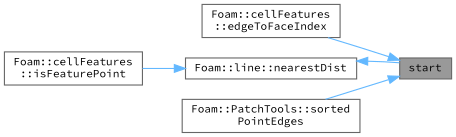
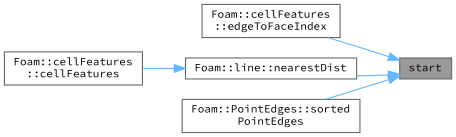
edge "start" -> "Foam::line::nearestDist": reversed
node "Foam::cellFeatures ::isFeaturePoint": label "Foam::cellFeatures ::isFeaturePoint" -> "Foam::cellFeatures ::cellFeatures"
node "Foam::PatchTools::sorted PointEdges": label "Foam::PatchTools::sorted PointEdges" -> "Foam::PointEdges::sorted PointEdges"
